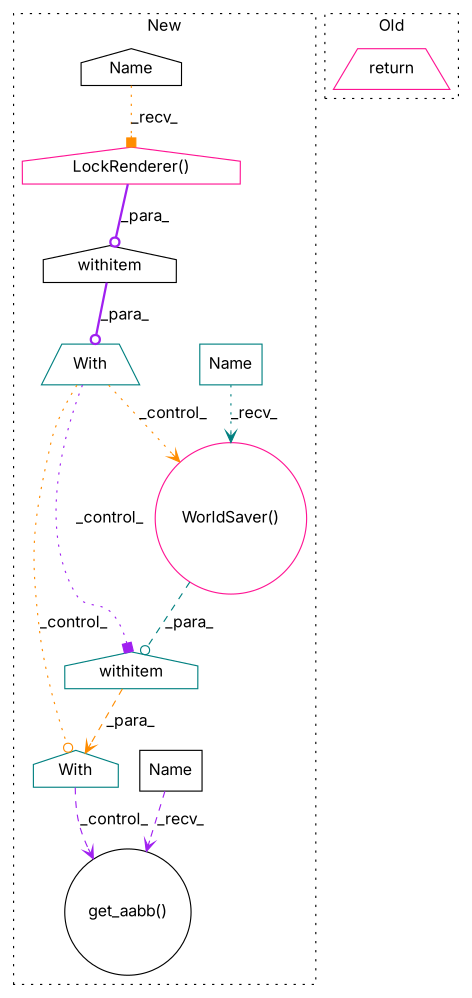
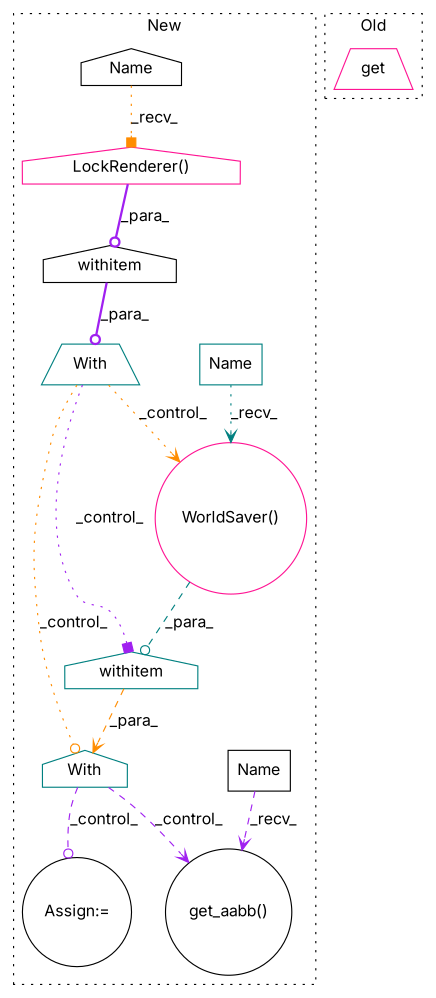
node "return": label "return" -> "get"
node "Assign:=": added
